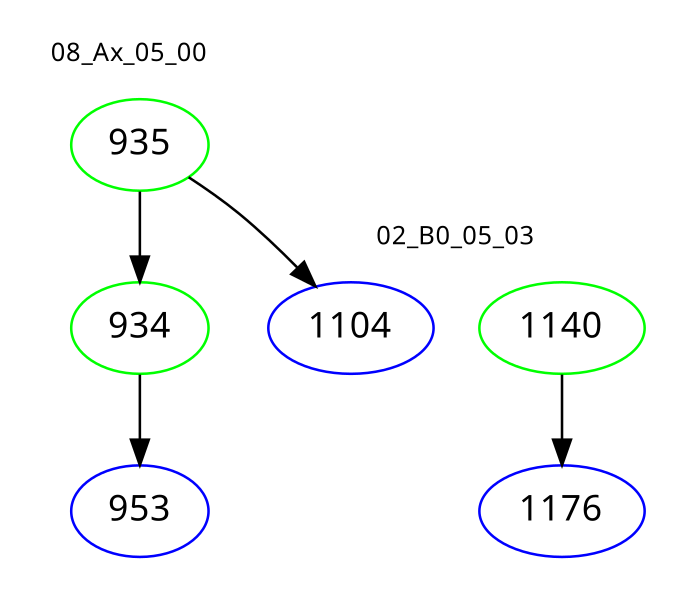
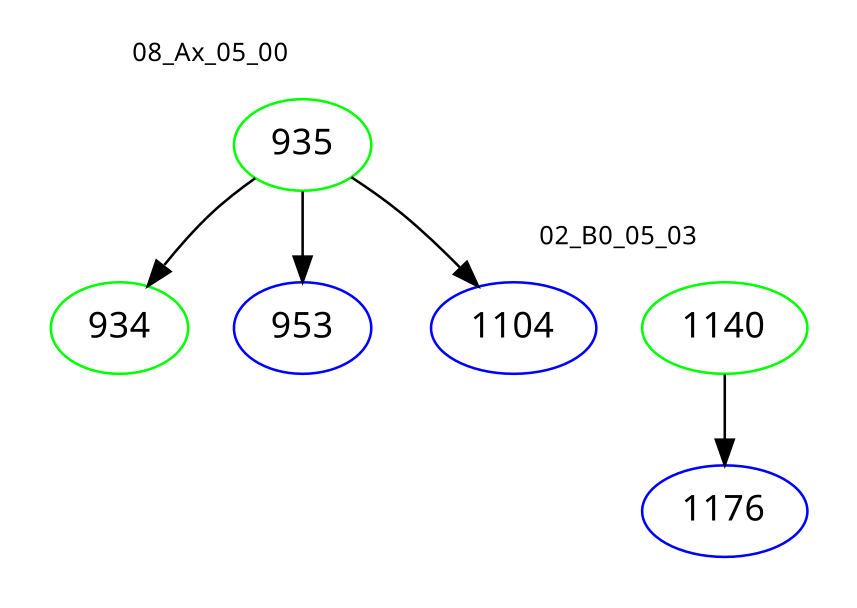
edge "934" -> "953": now "935" -> "953"
